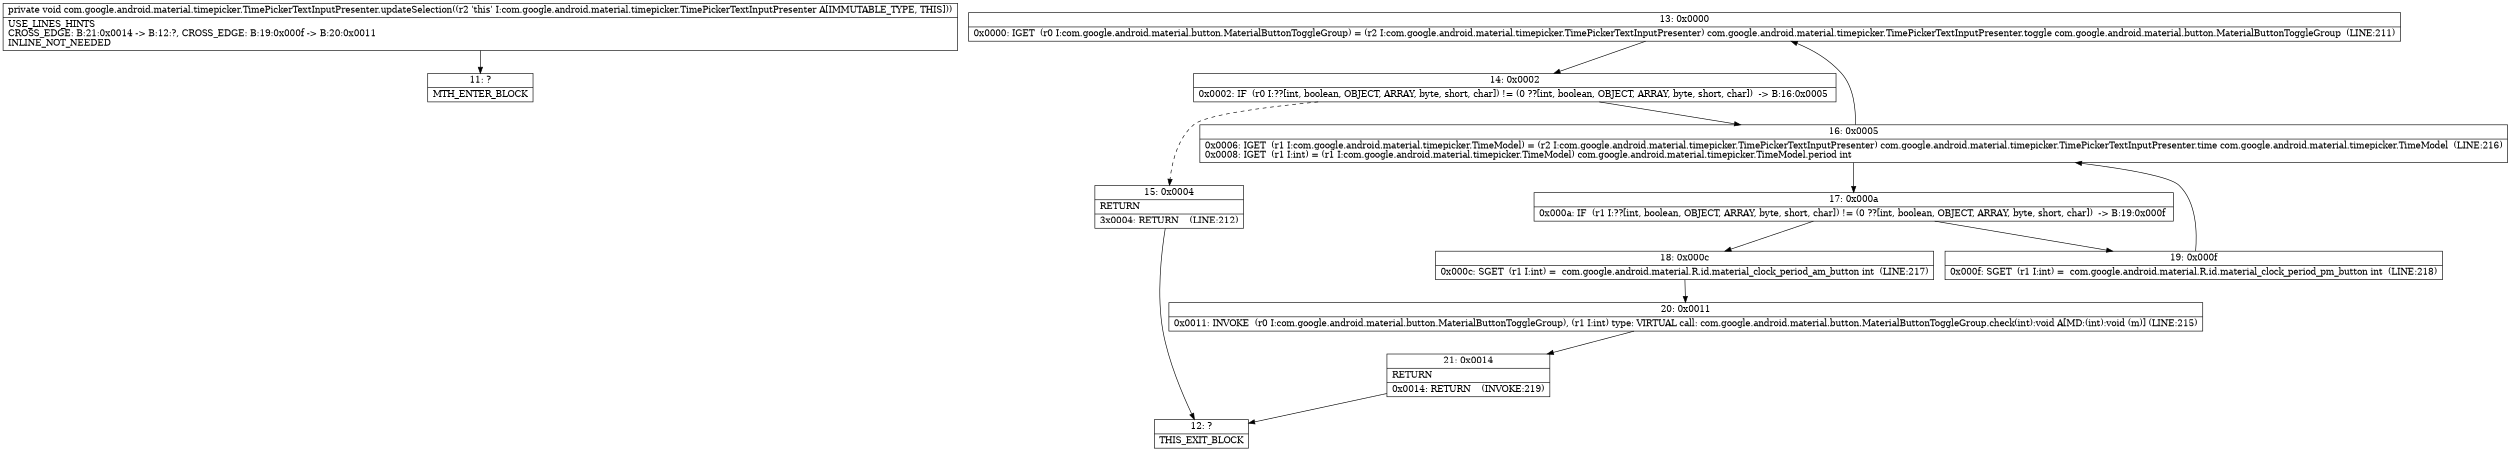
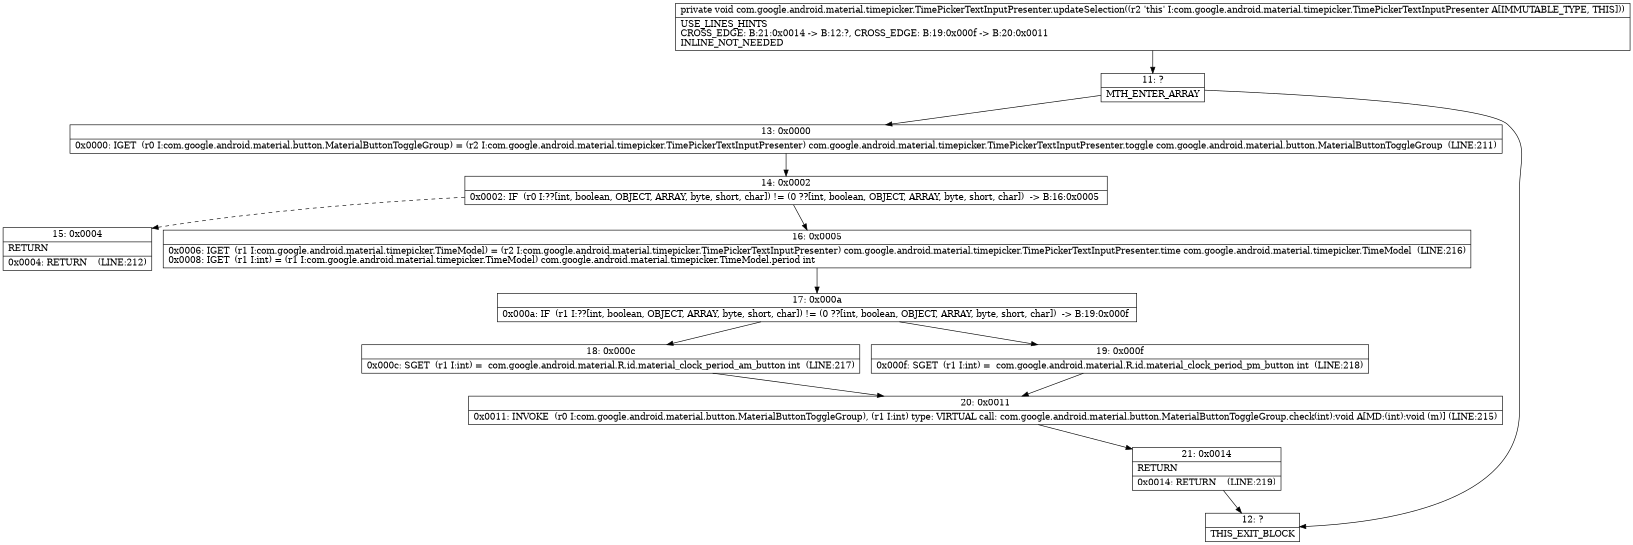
edge "16: 0x0005" -> "13: 0x0000": now "11: ?" -> "13: 0x0000"
node "11: ?": text "MTH_ENTER_BLOCK" -> "MTH_ENTER_ARRAY"
edge "19: 0x000f" -> "16: 0x0005": now "19: 0x000f" -> "20: 0x0011"
node "15: 0x0004": text "3x0004: RETURN    (LINE:212)" -> "0x0004: RETURN    (LINE:212)"
edge "15: 0x0004" -> "12: ?": now "11: ?" -> "12: ?"
node "21: 0x0014": text "0x0014: RETURN    (INVOKE:219)" -> "0x0014: RETURN    (LINE:219)"
